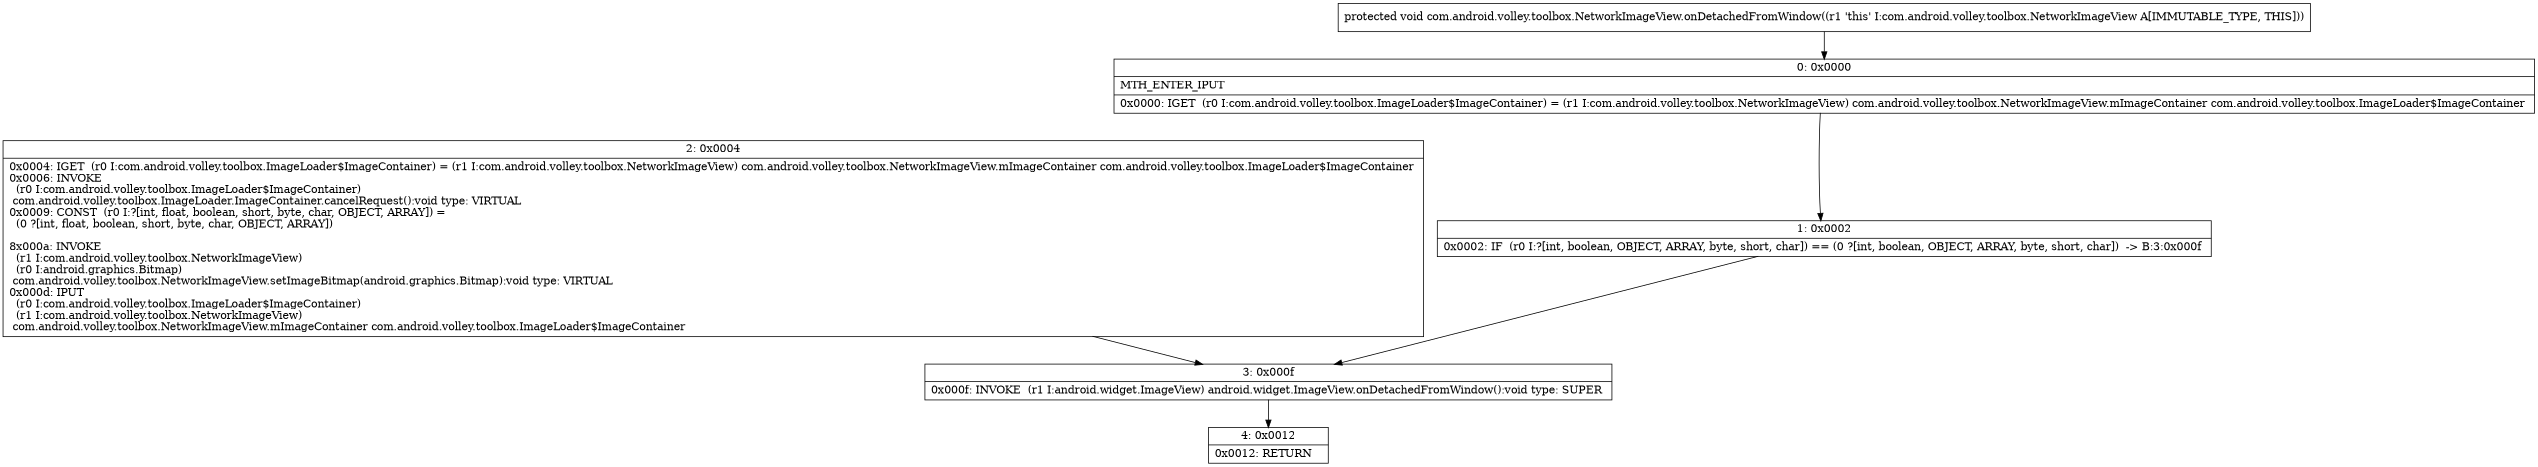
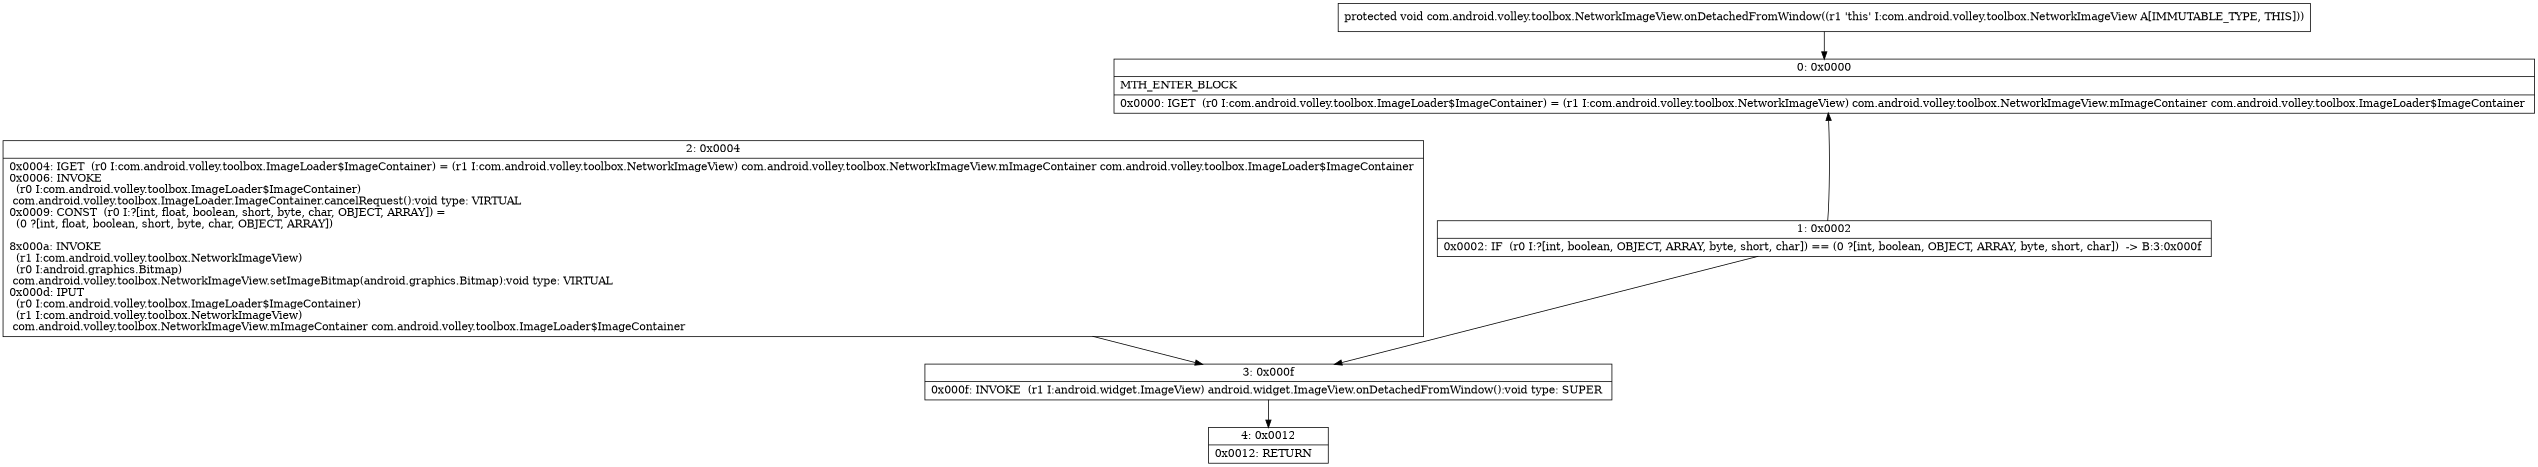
node "0: 0x0000": text "MTH_ENTER_IPUT" -> "MTH_ENTER_BLOCK"
edge "0: 0x0000" -> "1: 0x0002": reversed
